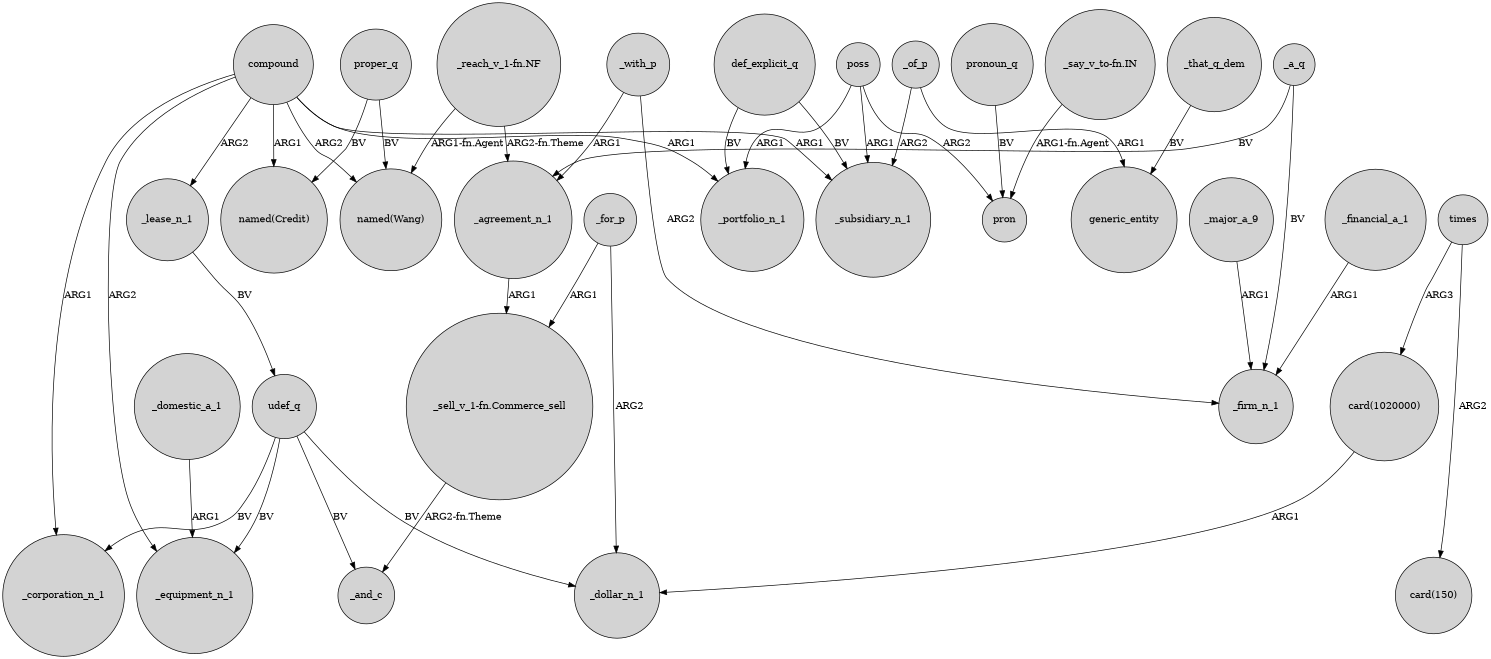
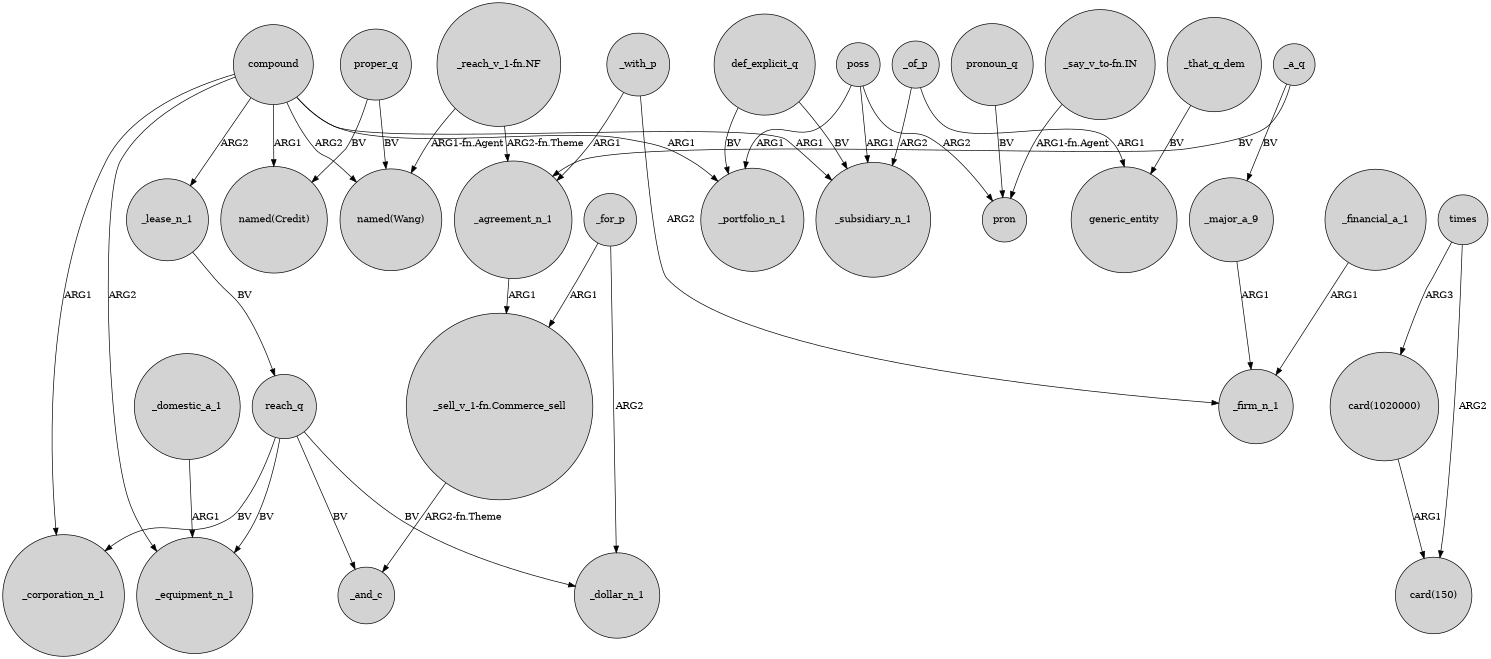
edge "_a_q" -> "_firm_n_1": now "_a_q" -> "_major_a_9"
node "udef_q": label "udef_q" -> "reach_q"
edge "card(1020000)" -> "_dollar_n_1": now "card(1020000)" -> "card(150)"
